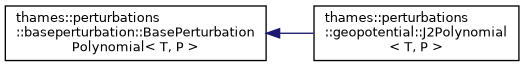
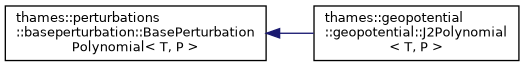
node "thames::perturbations ::geopotential::J2Polynomial < T, P >": label "thames::perturbations ::geopotential::J2Polynomial < T, P >" -> "thames::geopotential ::geopotential::J2Polynomial < T, P >"
